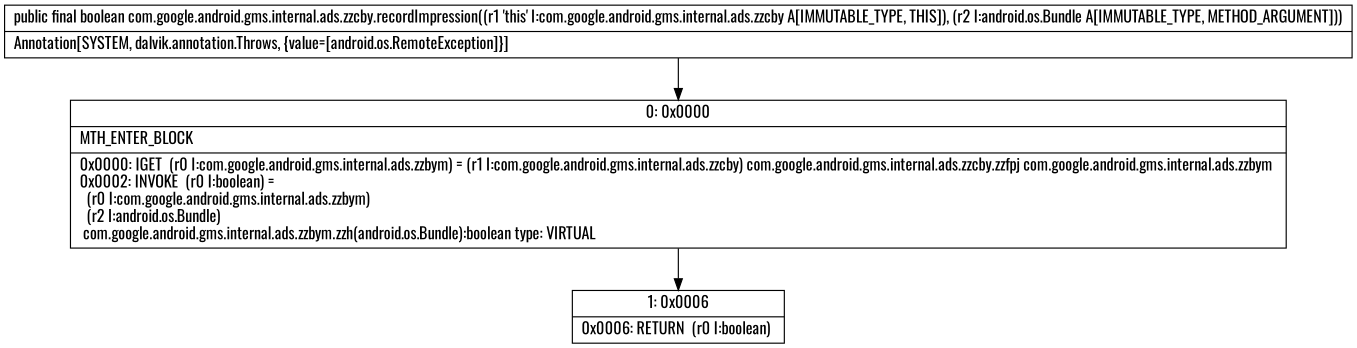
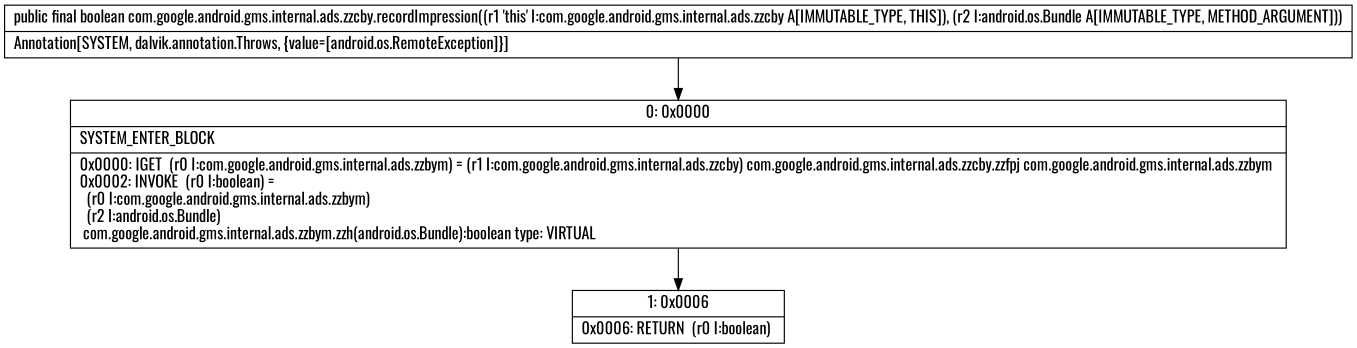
node "0: 0x0000": text "MTH_ENTER_BLOCK" -> "SYSTEM_ENTER_BLOCK"
